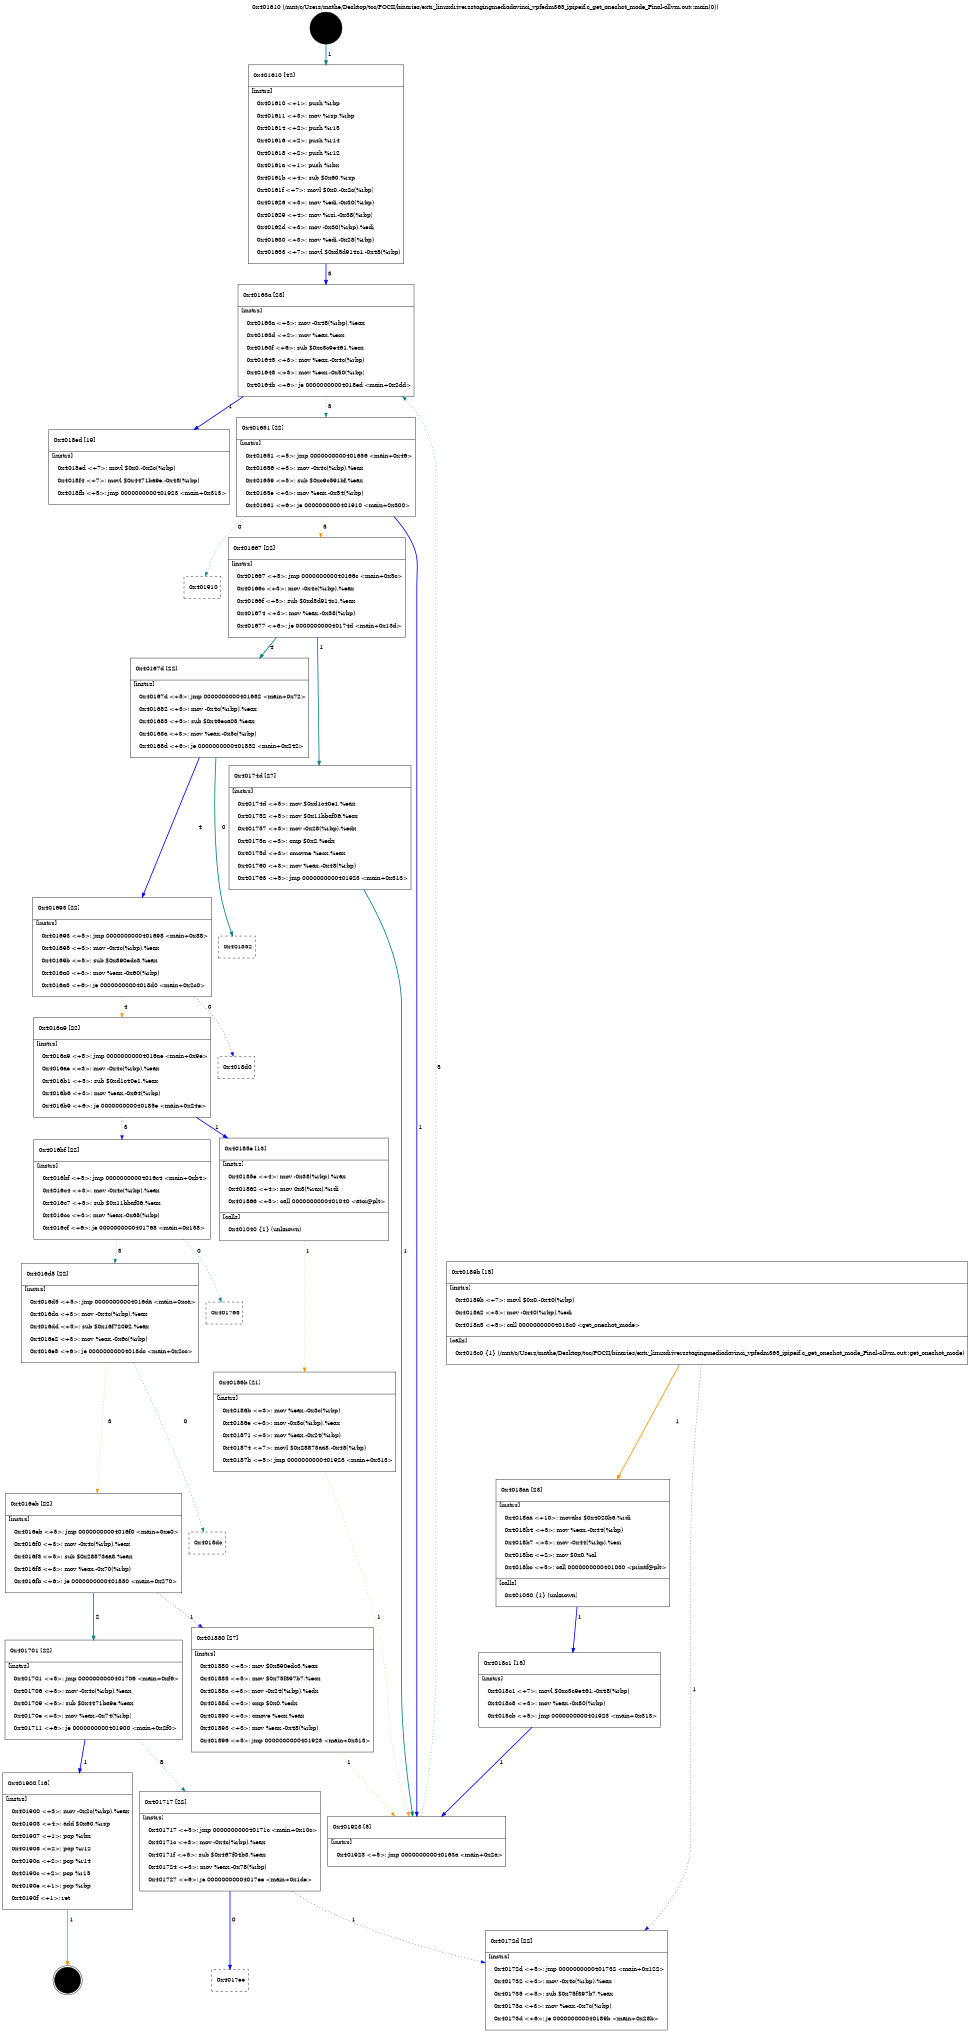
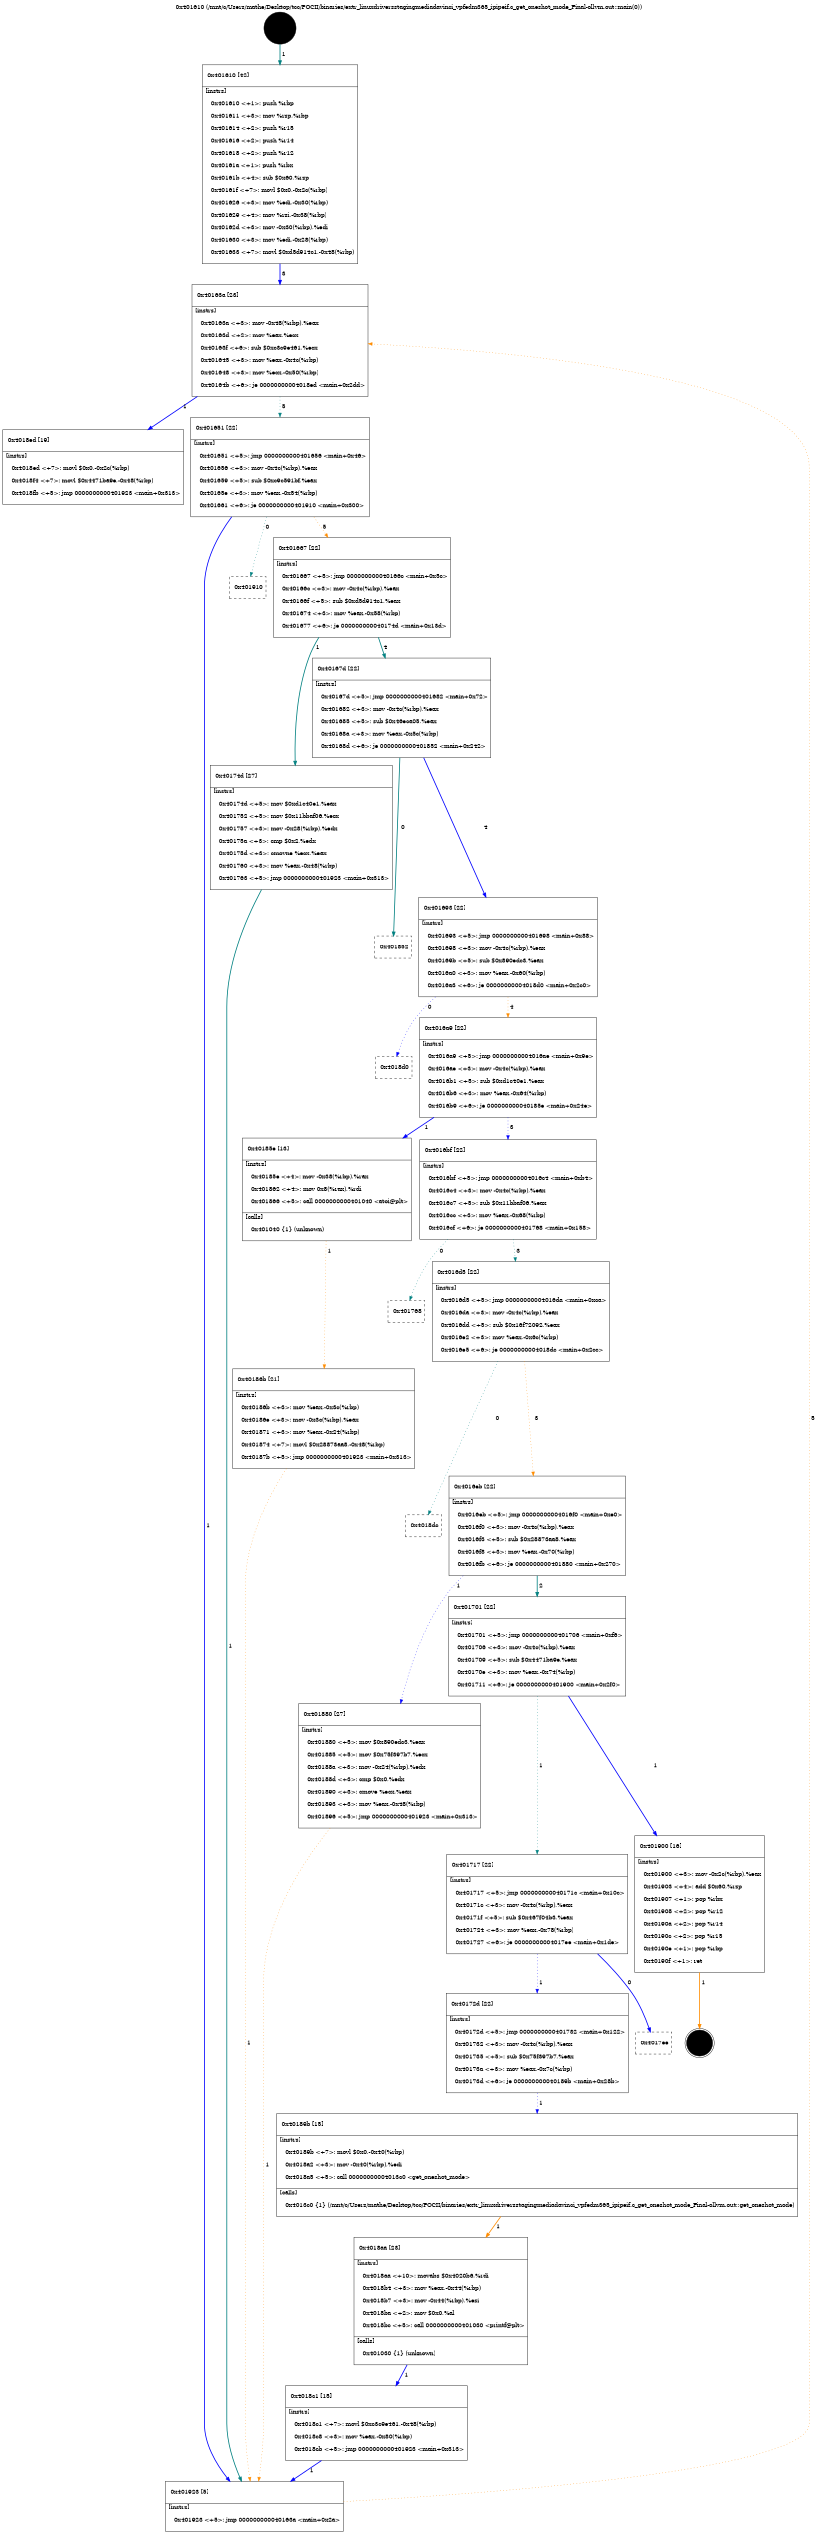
edge "0x401923 [5]" -> "0x40163a [23]": color teal -> darkorange
edge "0x40189b [15]" -> "0x40172d [22]": reversed
edge "0x401701 [22]" -> "0x401717 [22]": label " 8" -> " 1"
